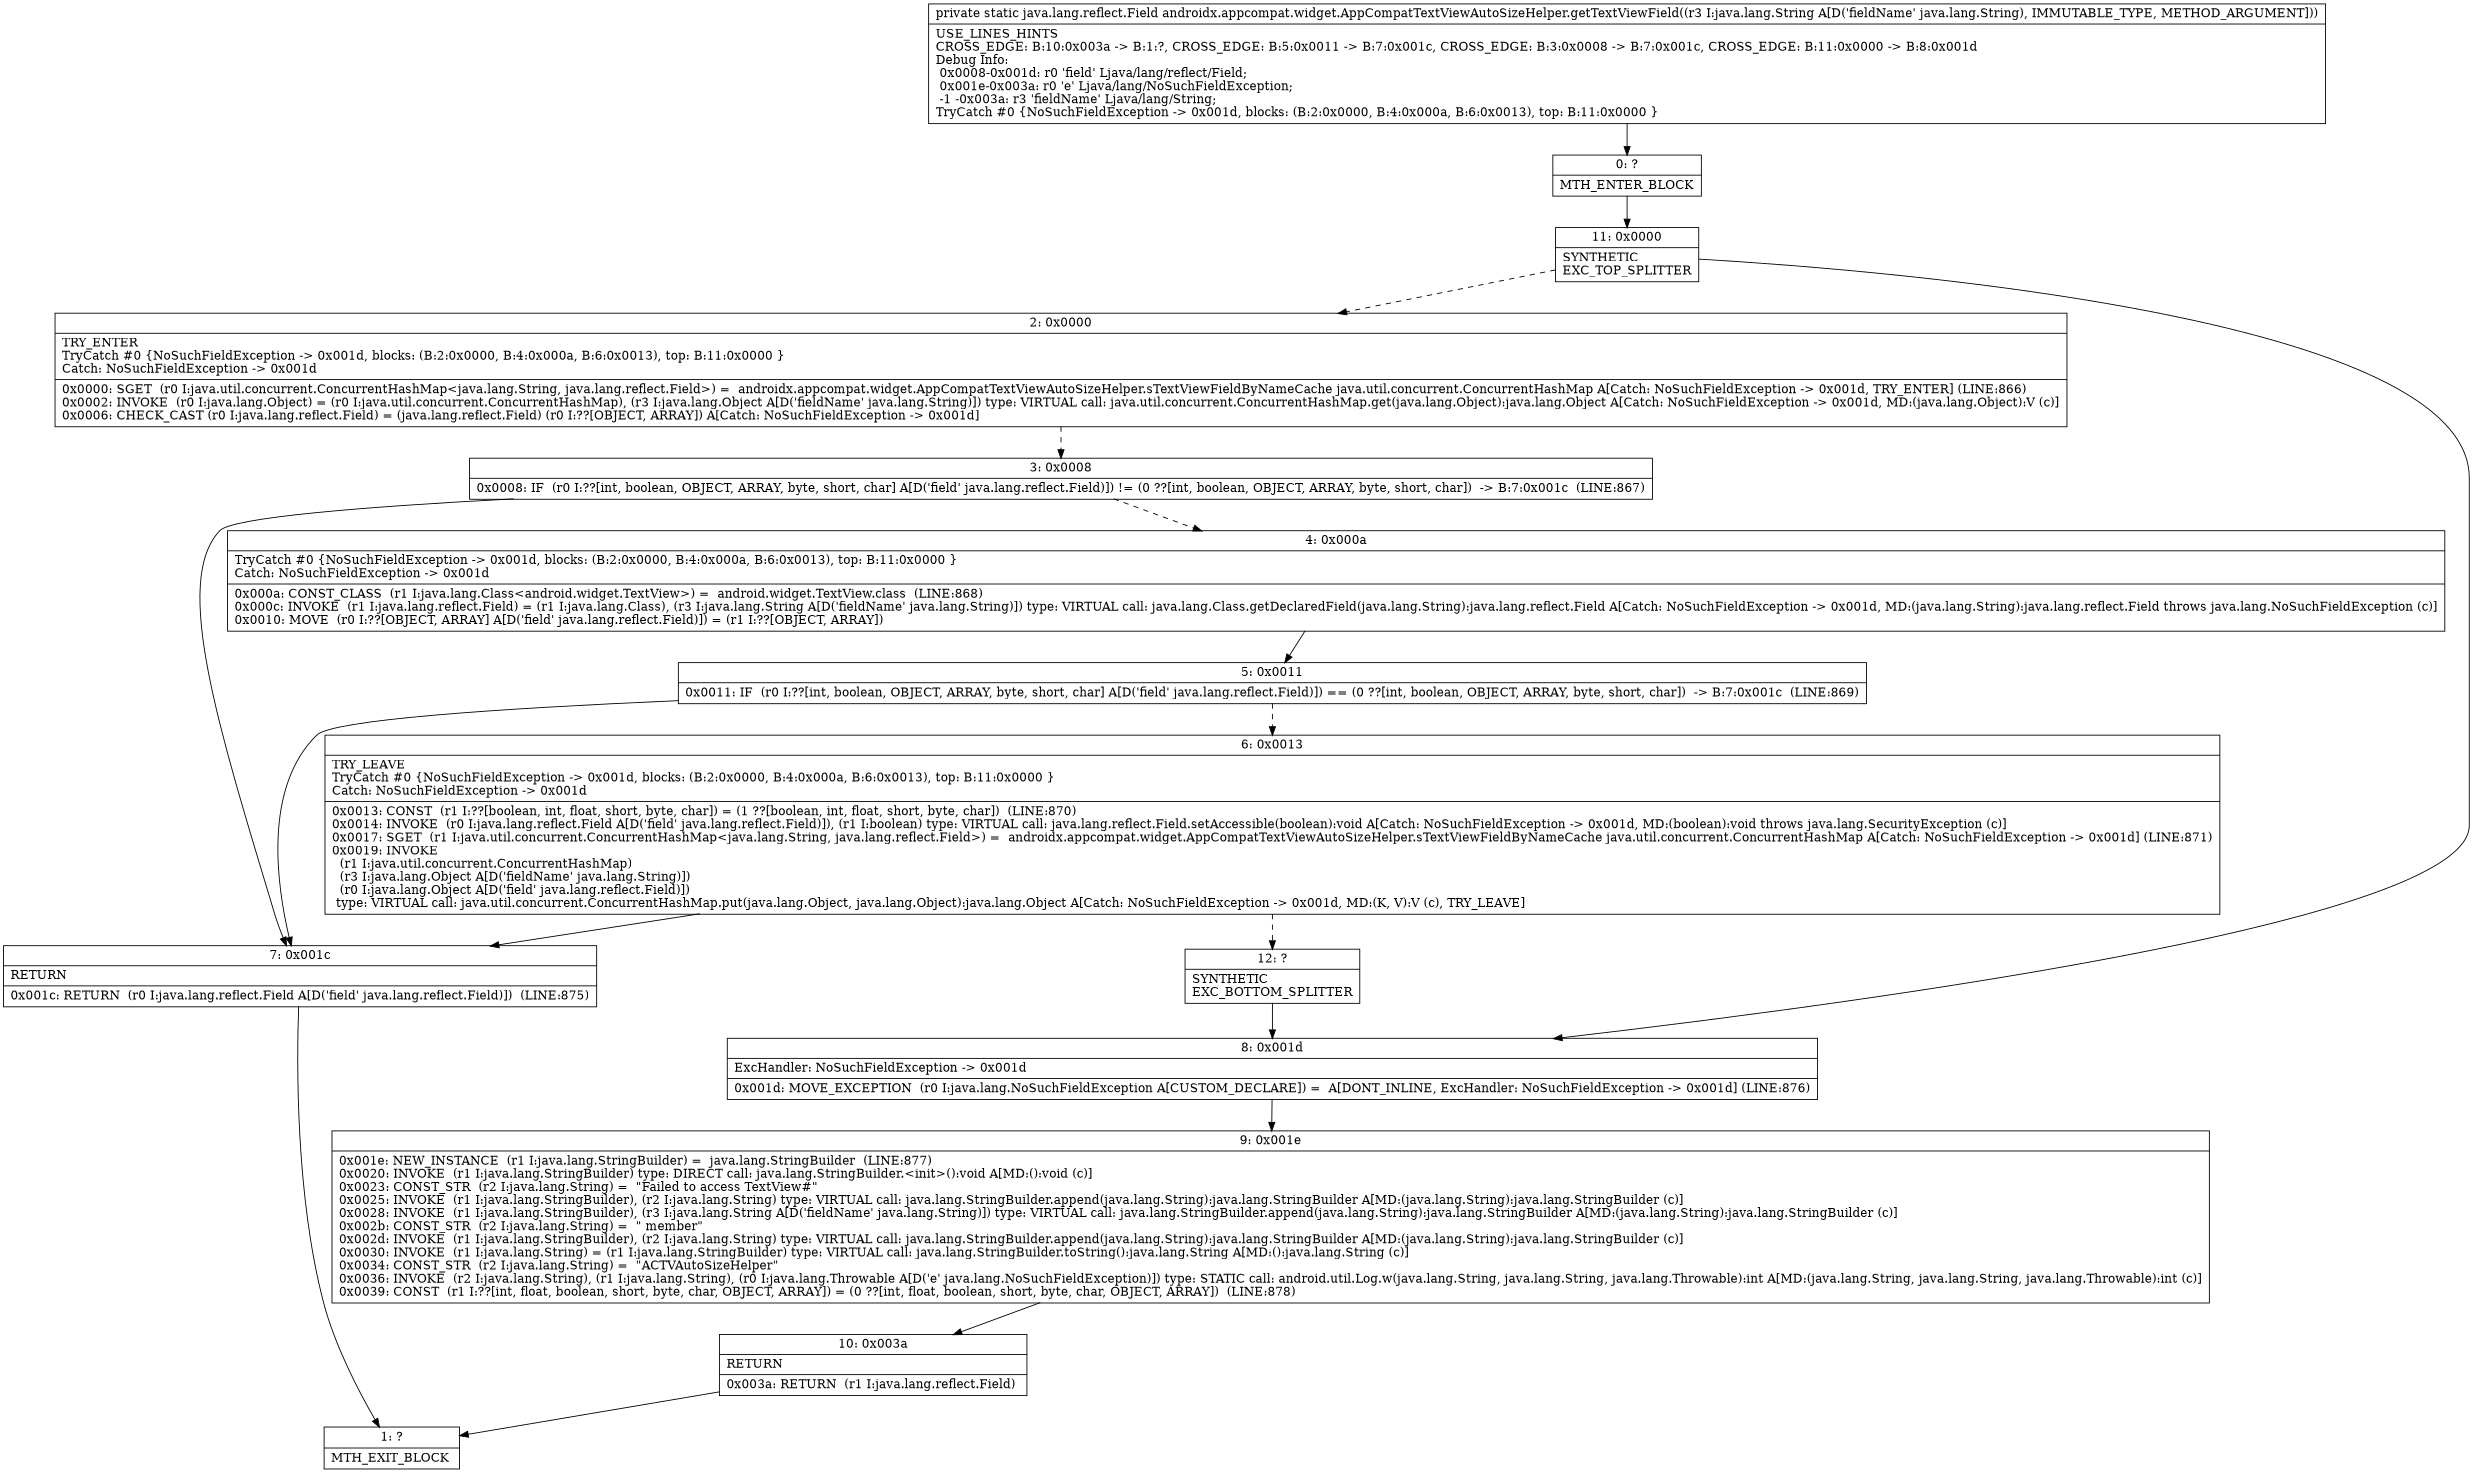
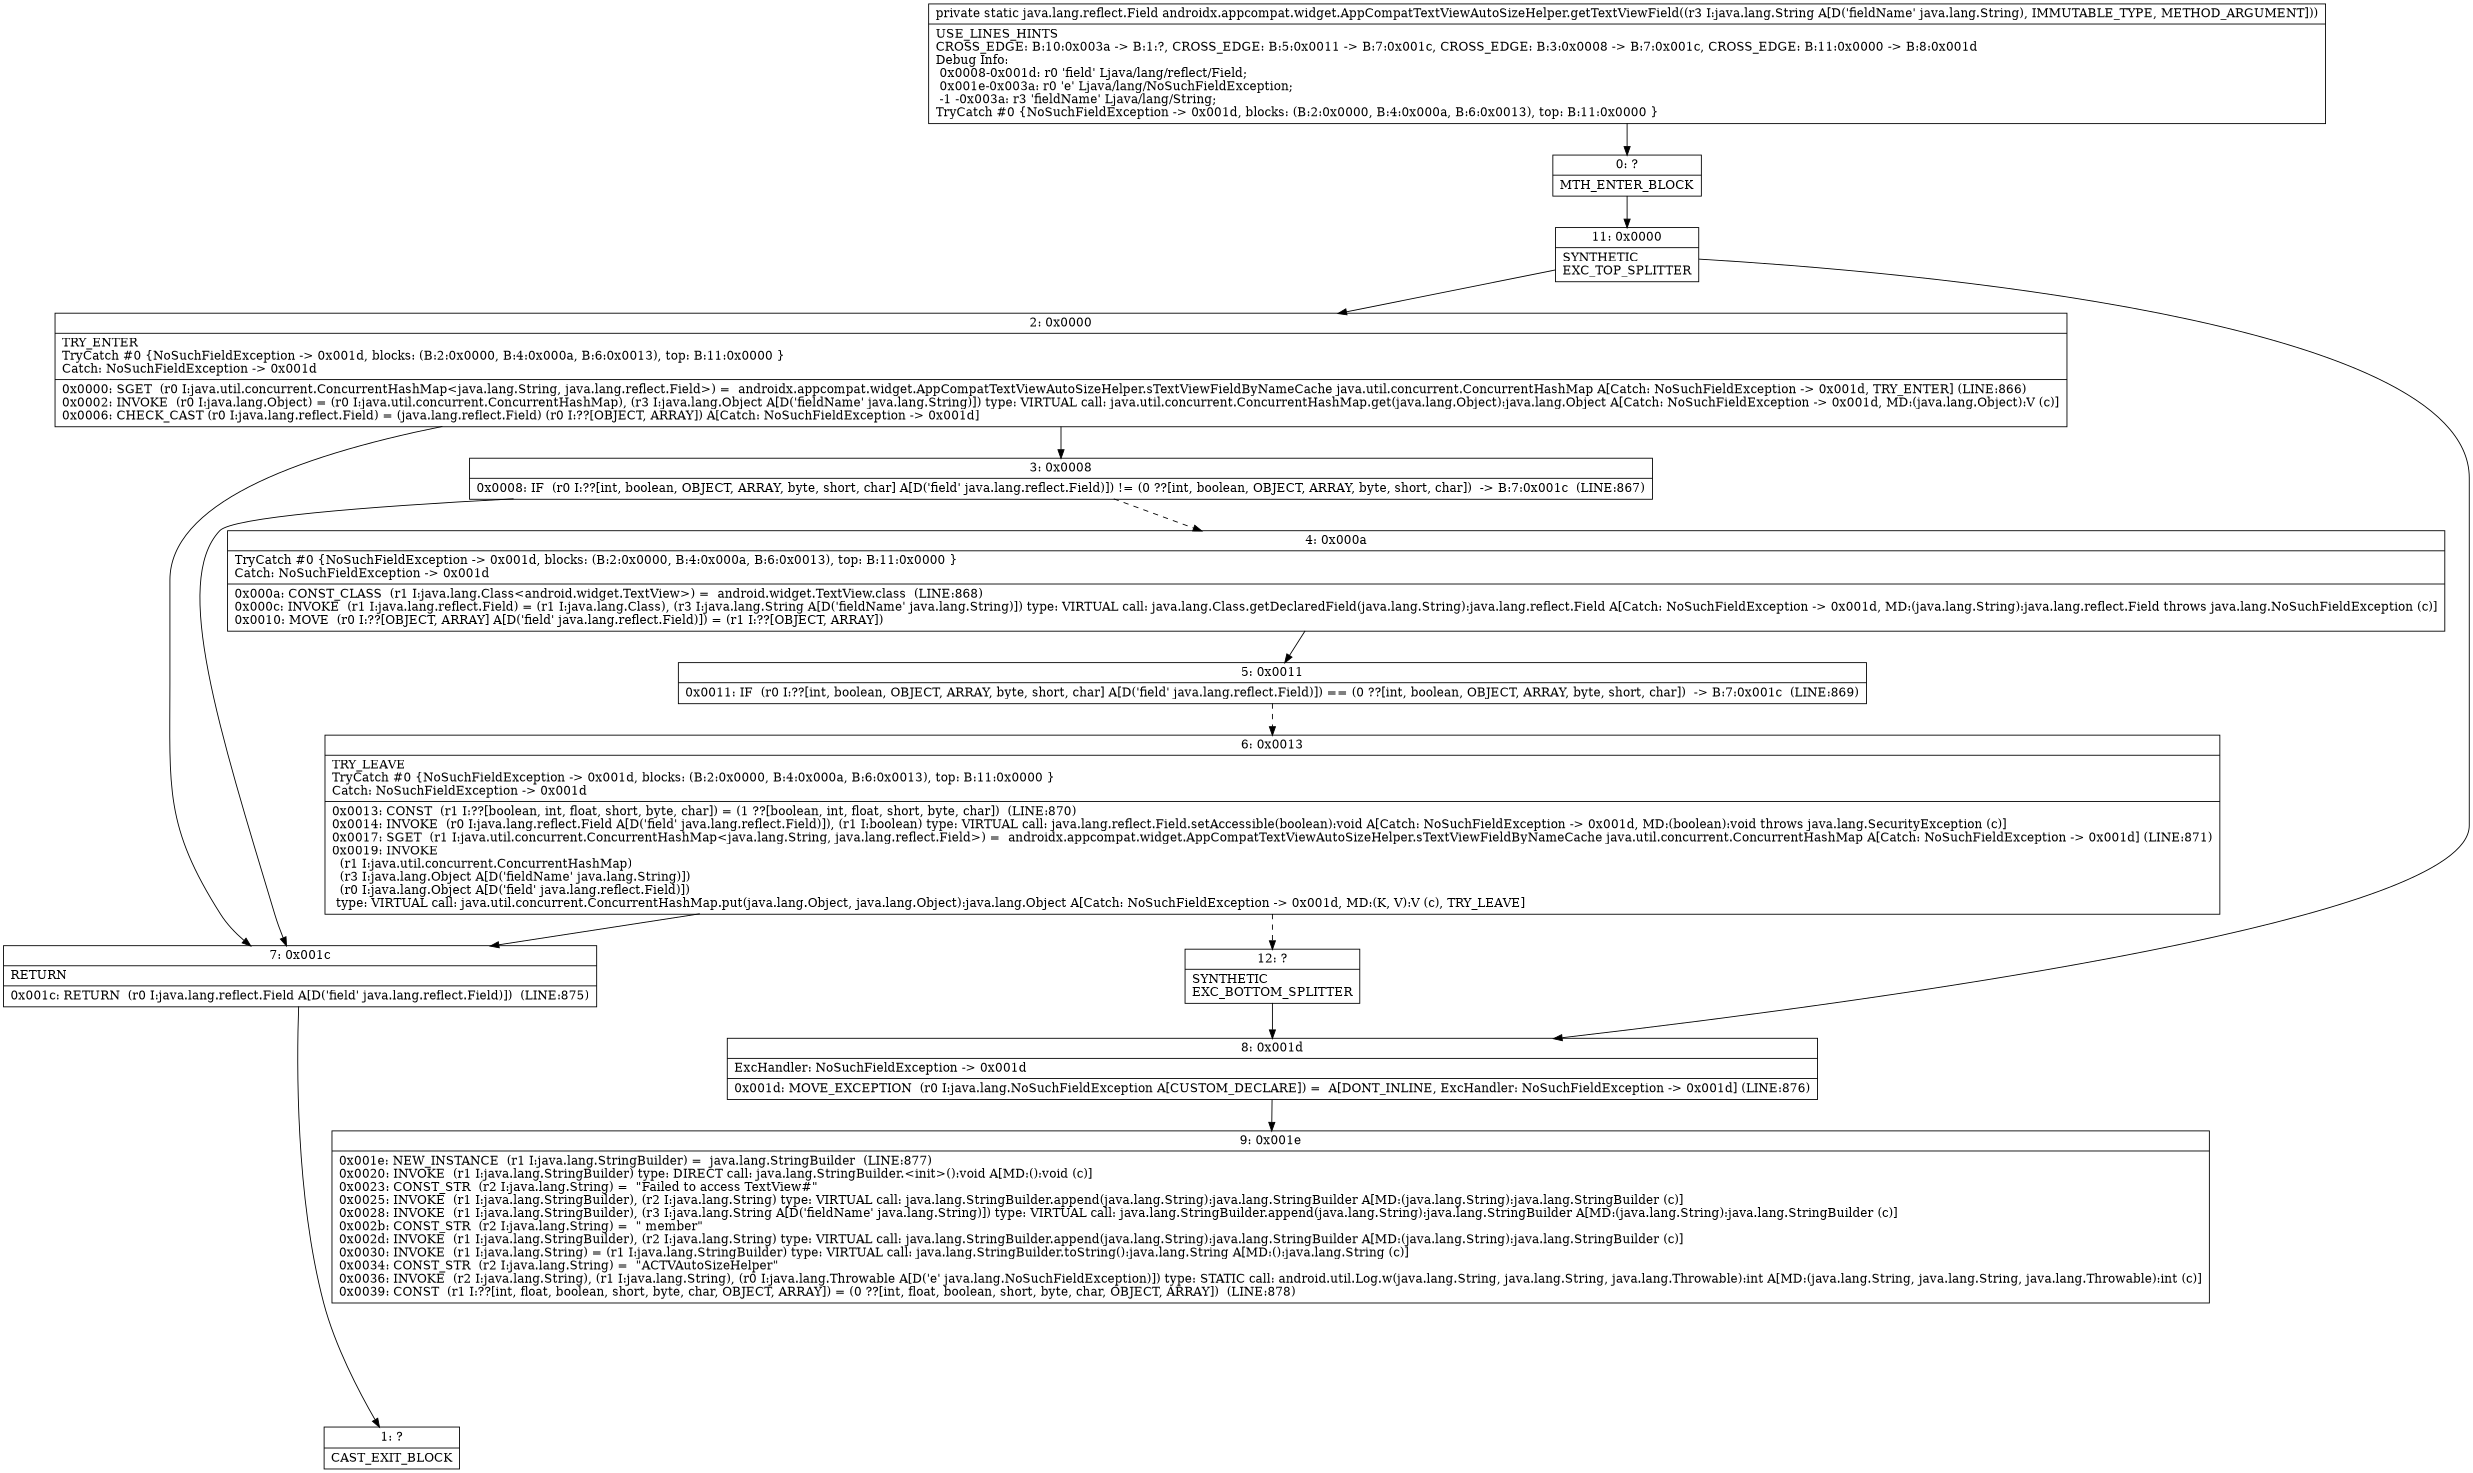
edge "11: 0x0000" -> "2: 0x0000": style dashed -> solid
edge "2: 0x0000" -> "3: 0x0008": style dashed -> solid
edge "5: 0x0011" -> "7: 0x001c": now "2: 0x0000" -> "7: 0x001c"
node "10: 0x003a": removed
node "1: ?": text "MTH_EXIT_BLOCK" -> "CAST_EXIT_BLOCK"
